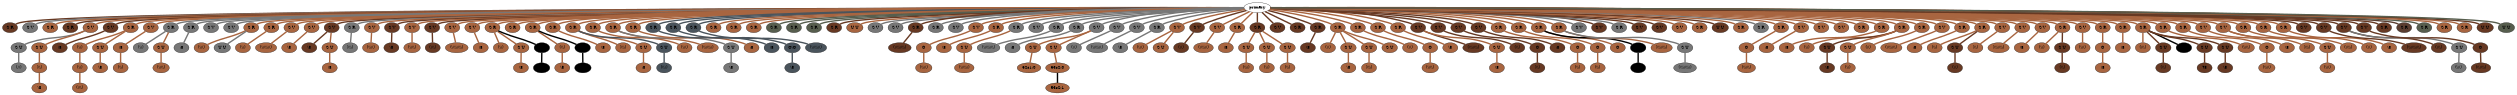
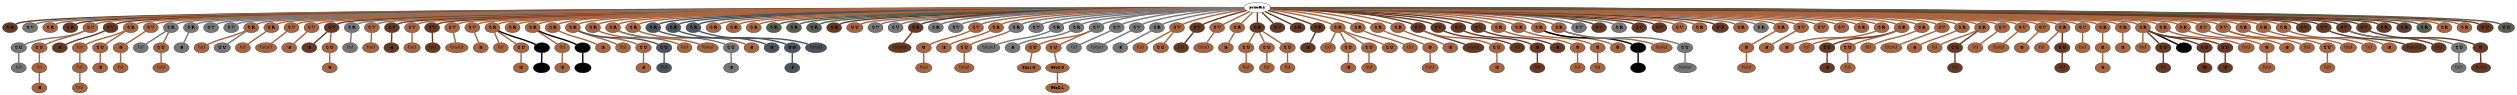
edge "53s2:0" -- "53s2:1": color #000000 -> #a86540
